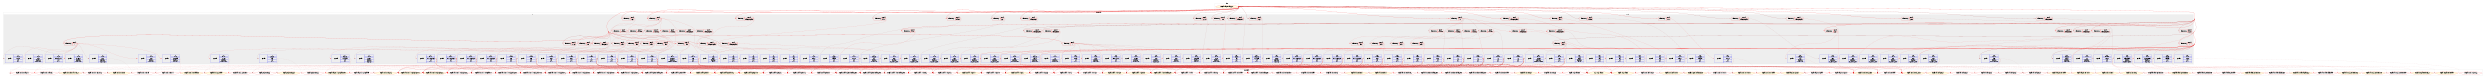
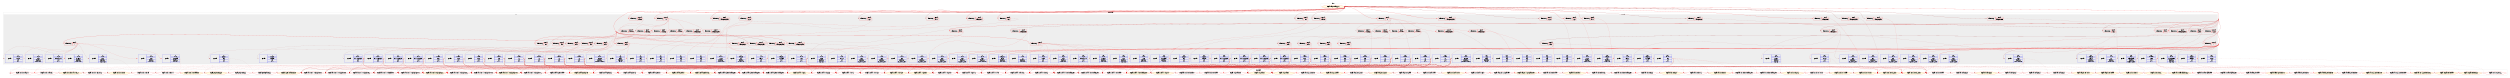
node "portage://app-arch/zstd-1.5.6": label "portage://app-arch/zstd-1.5.6" -> "portage://app-portage/zstd-1.5.6"
node "portage://sys-libs/libselinux-9999": added
node "libva://virtual/libelf-2-r1": label "libva://virtual/libelf-2-r1" -> "portage://virtual/libelf-2-r1"
